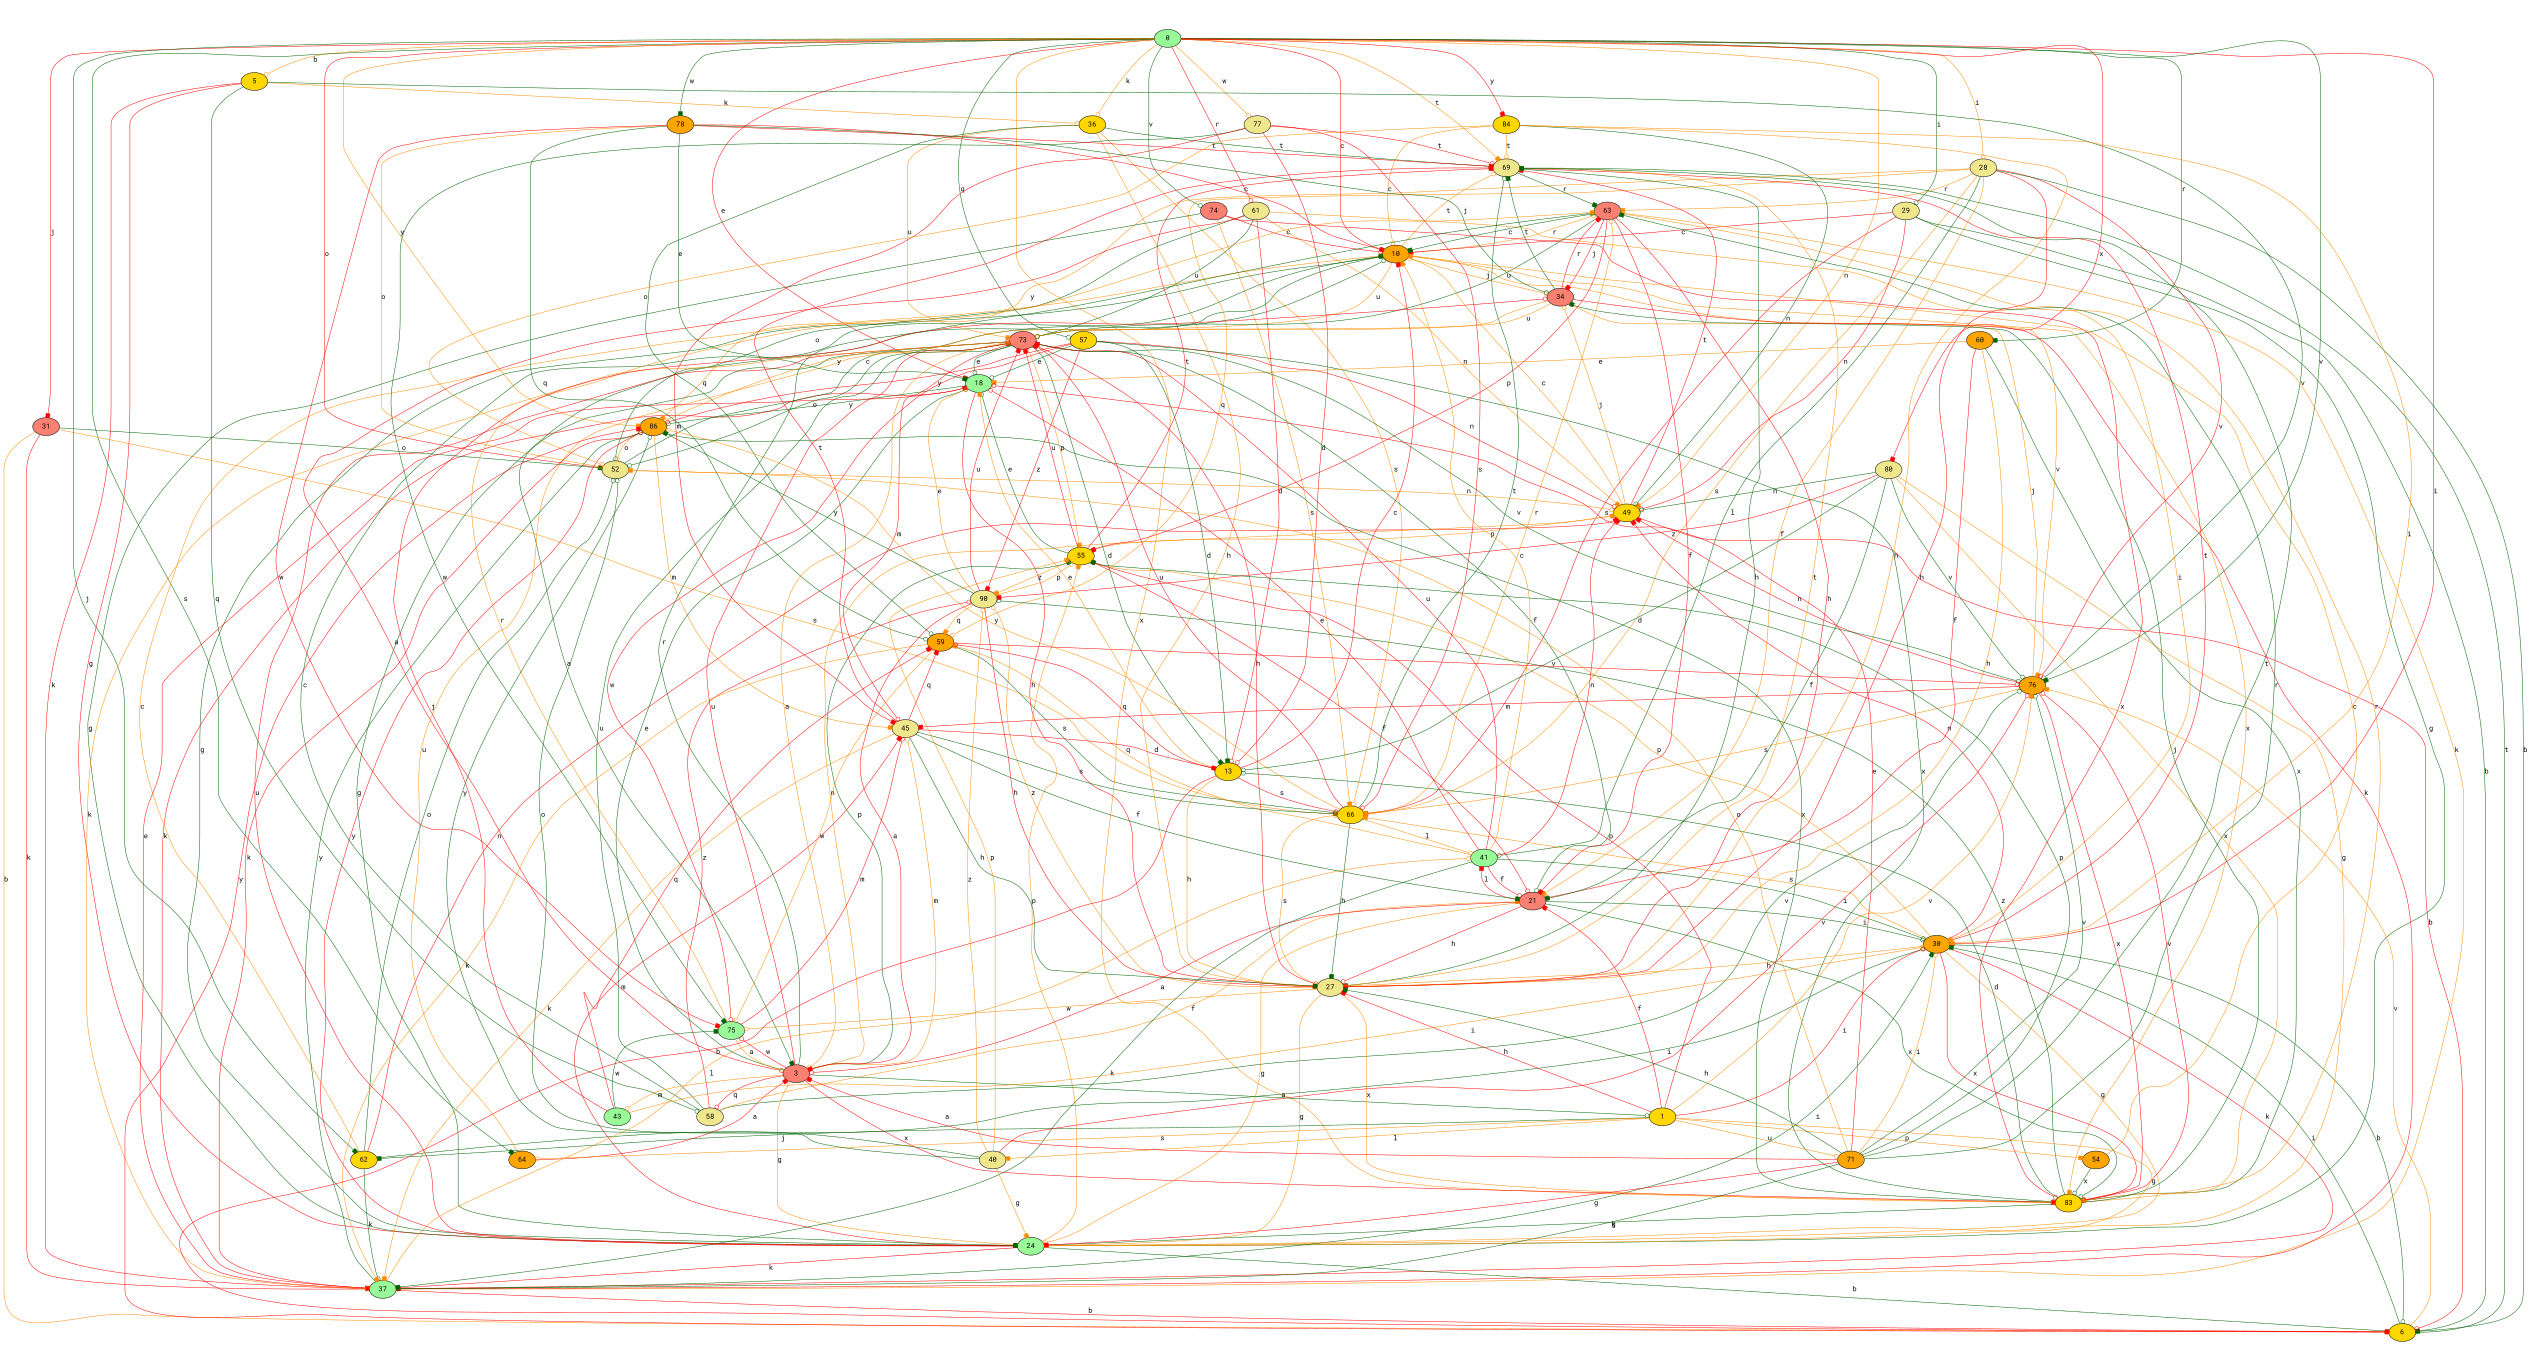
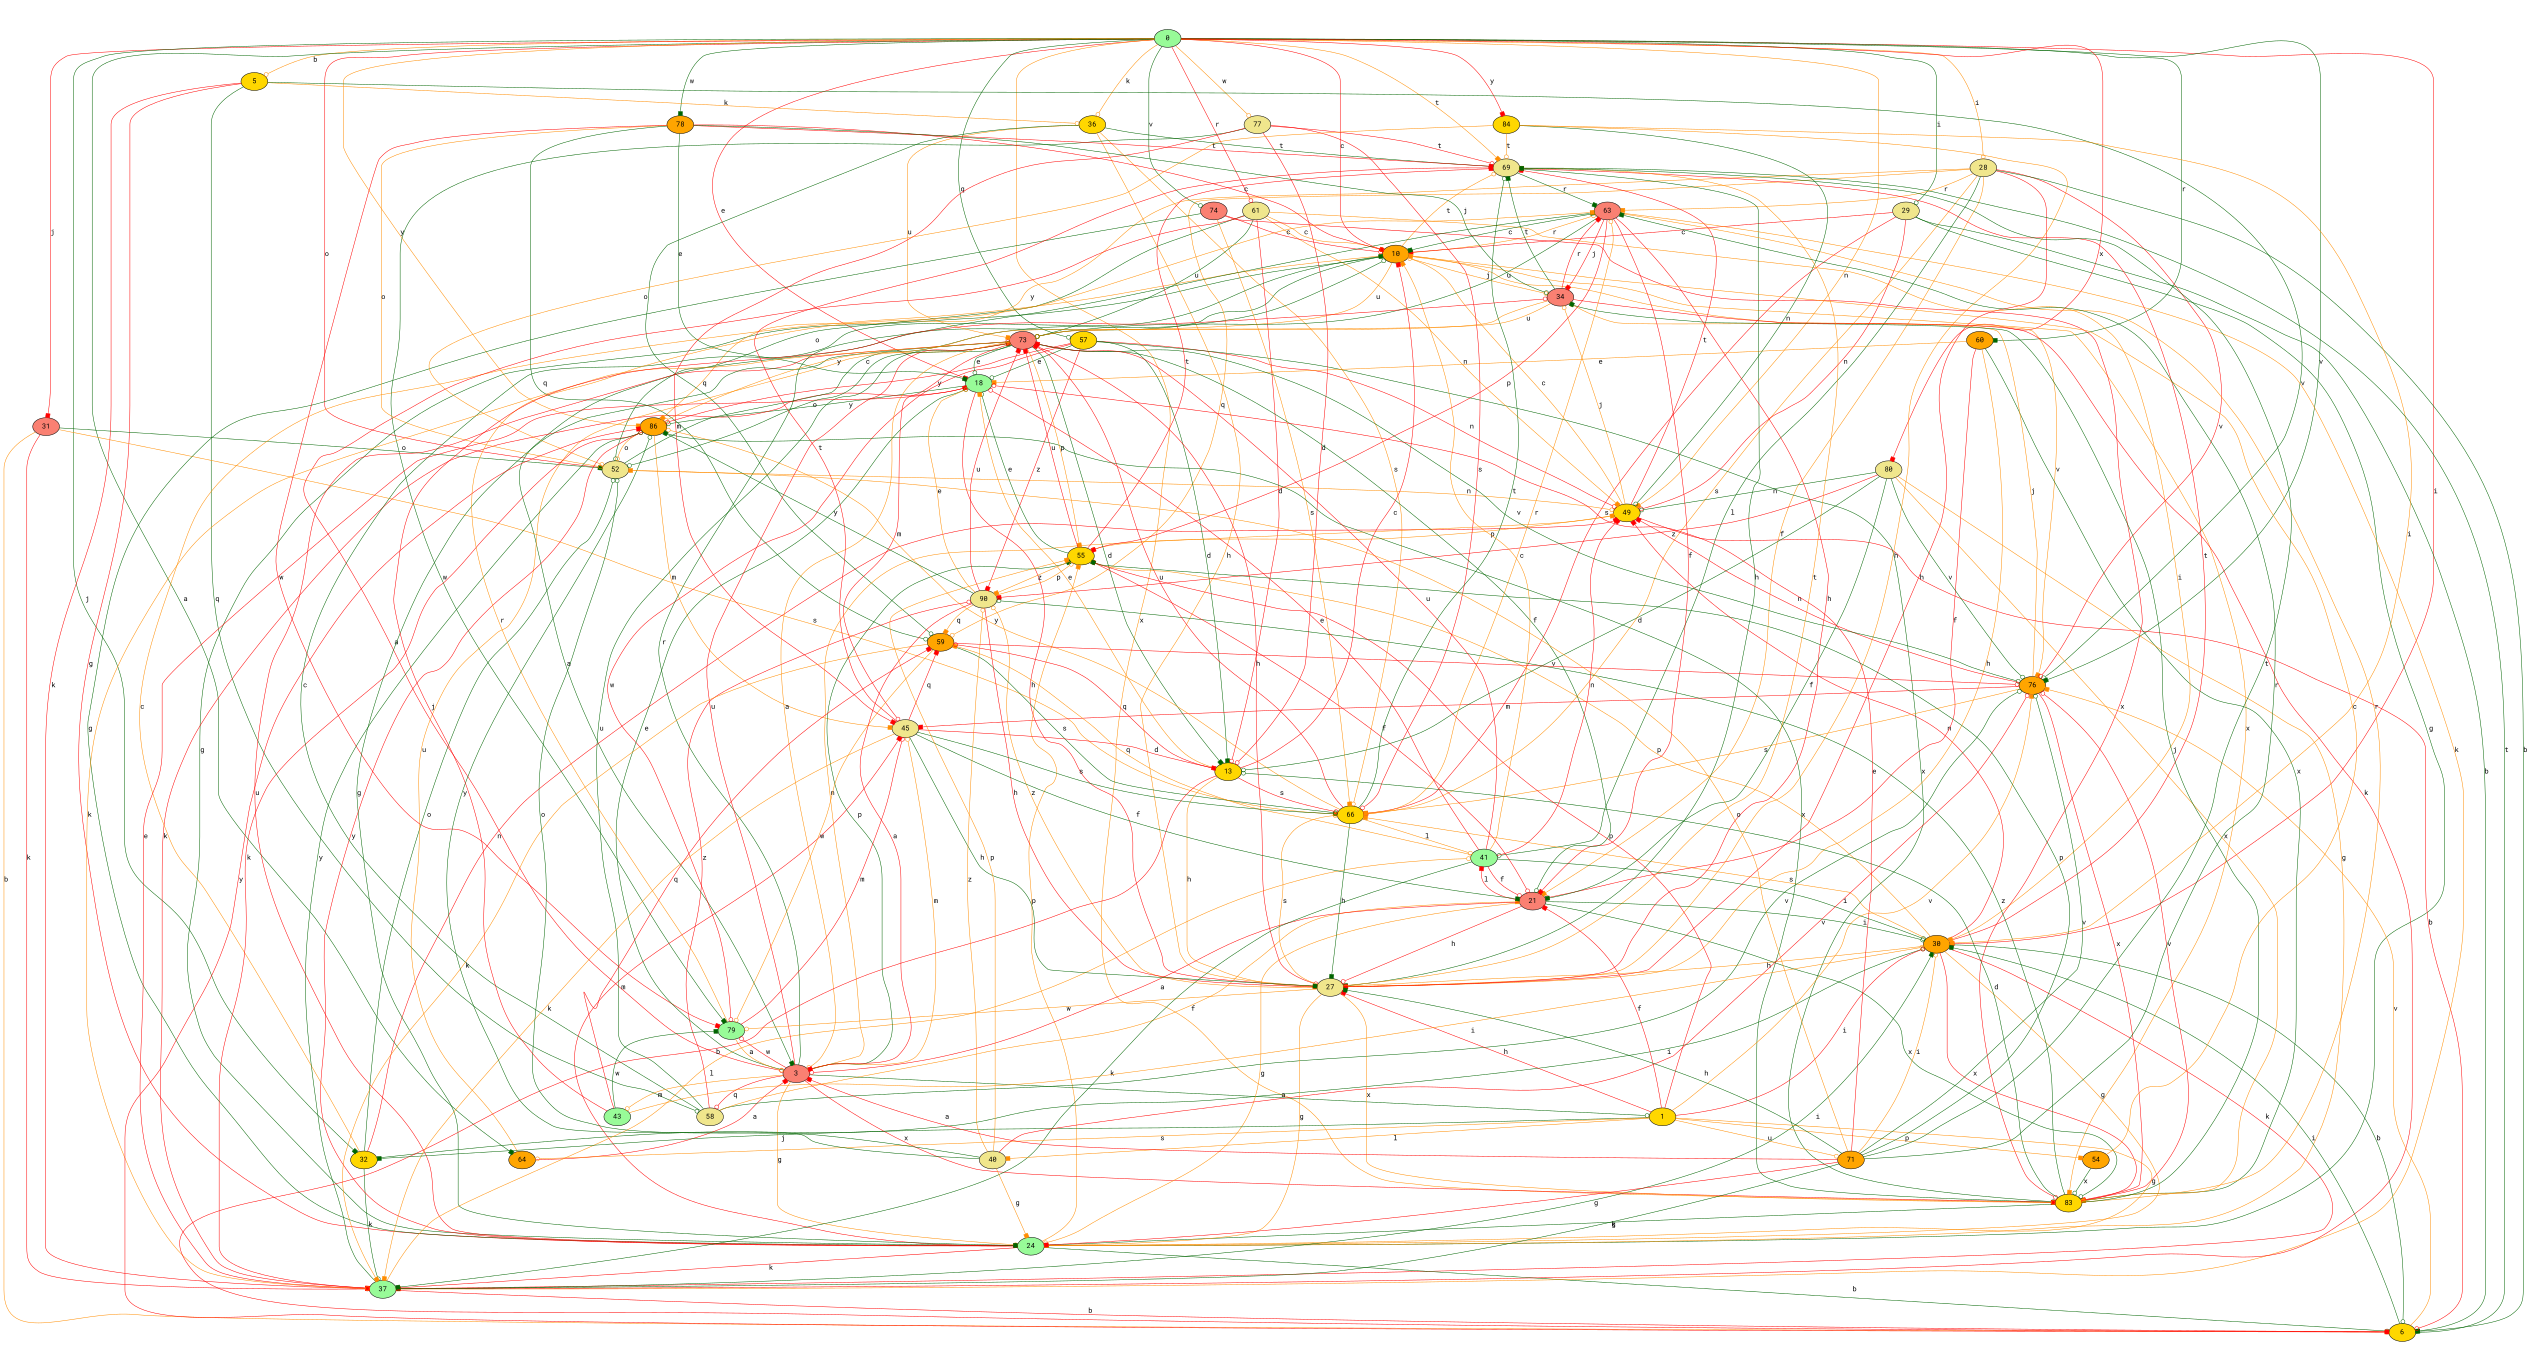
edge "84" -> "10": now "61" -> "10"
edge "0" -> "64": label "s" -> "a"
node "75": label "75" -> "79"
node "62": label "62" -> "32"
